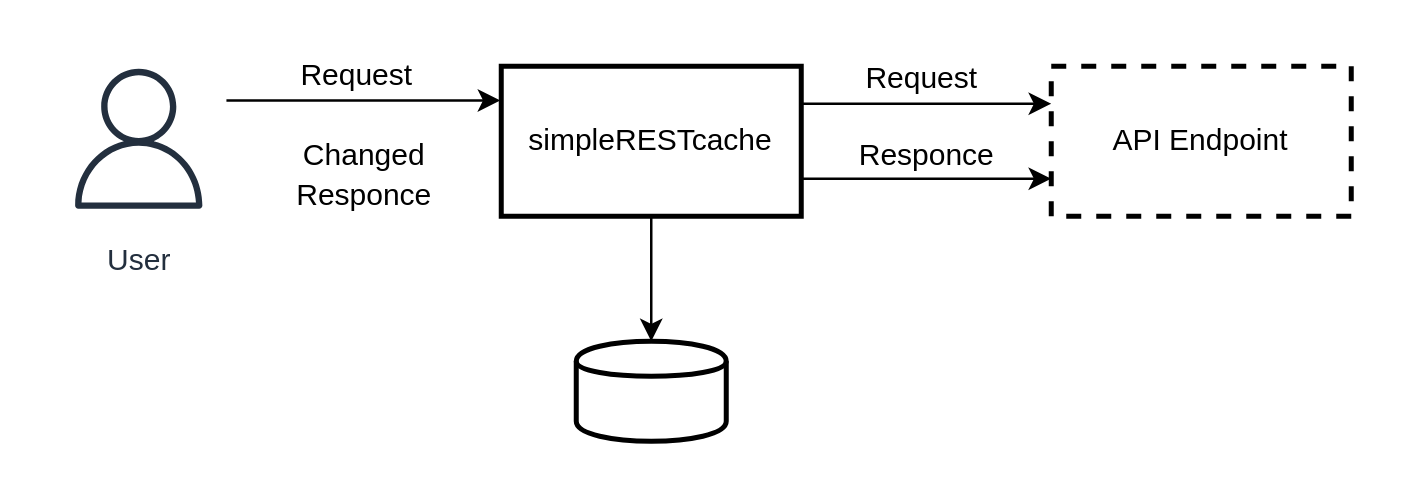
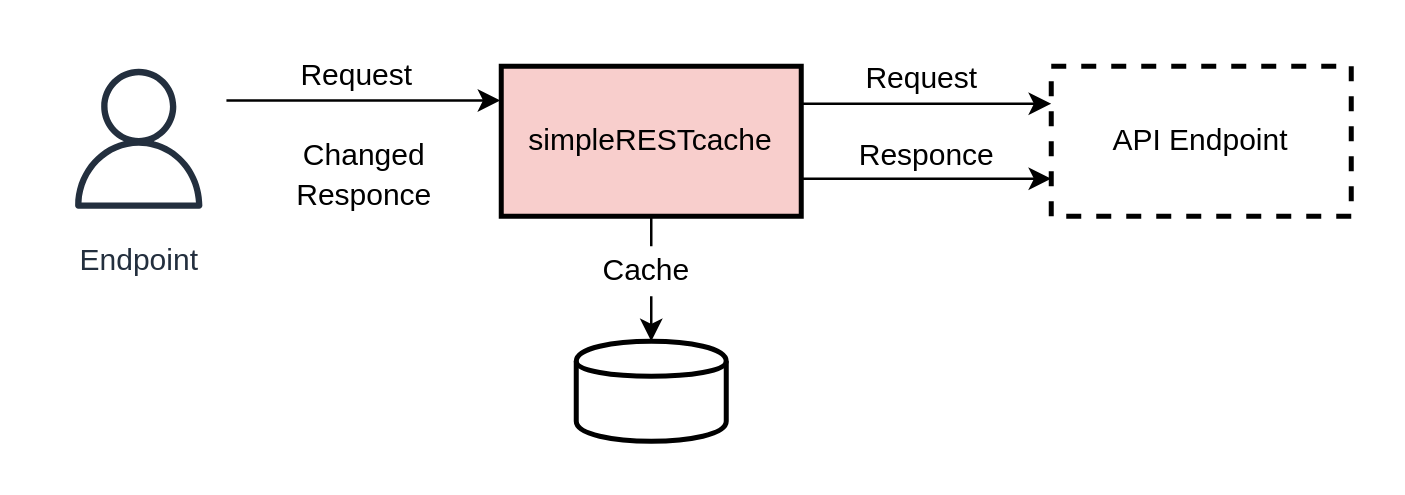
node "simpleRESTcache": fillcolor #ffffff -> #f8cecc
node "User": label "User" -> "Endpoint"
node "Cache": added
